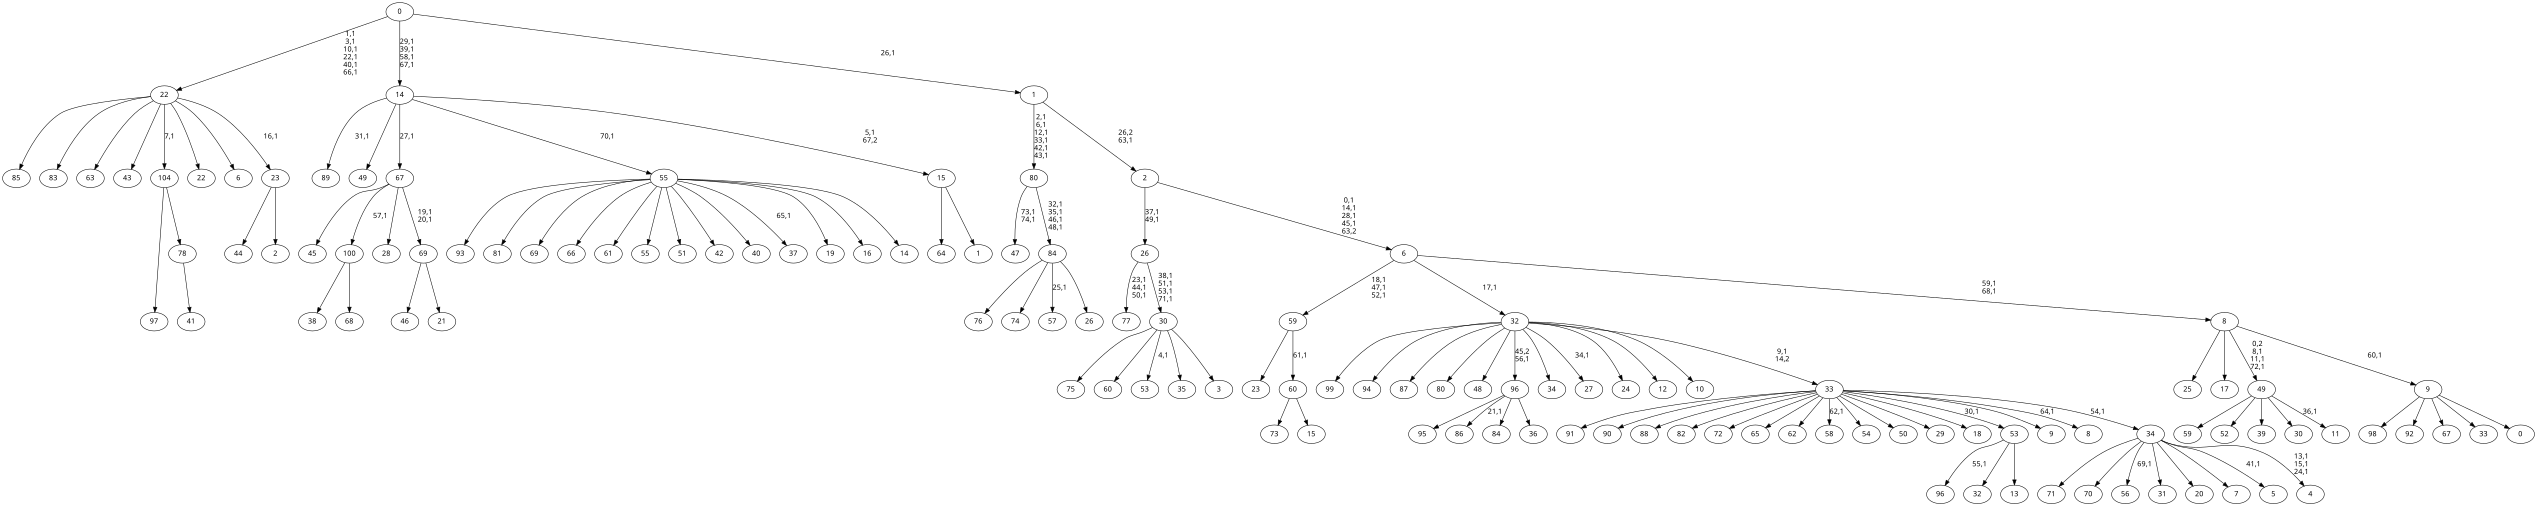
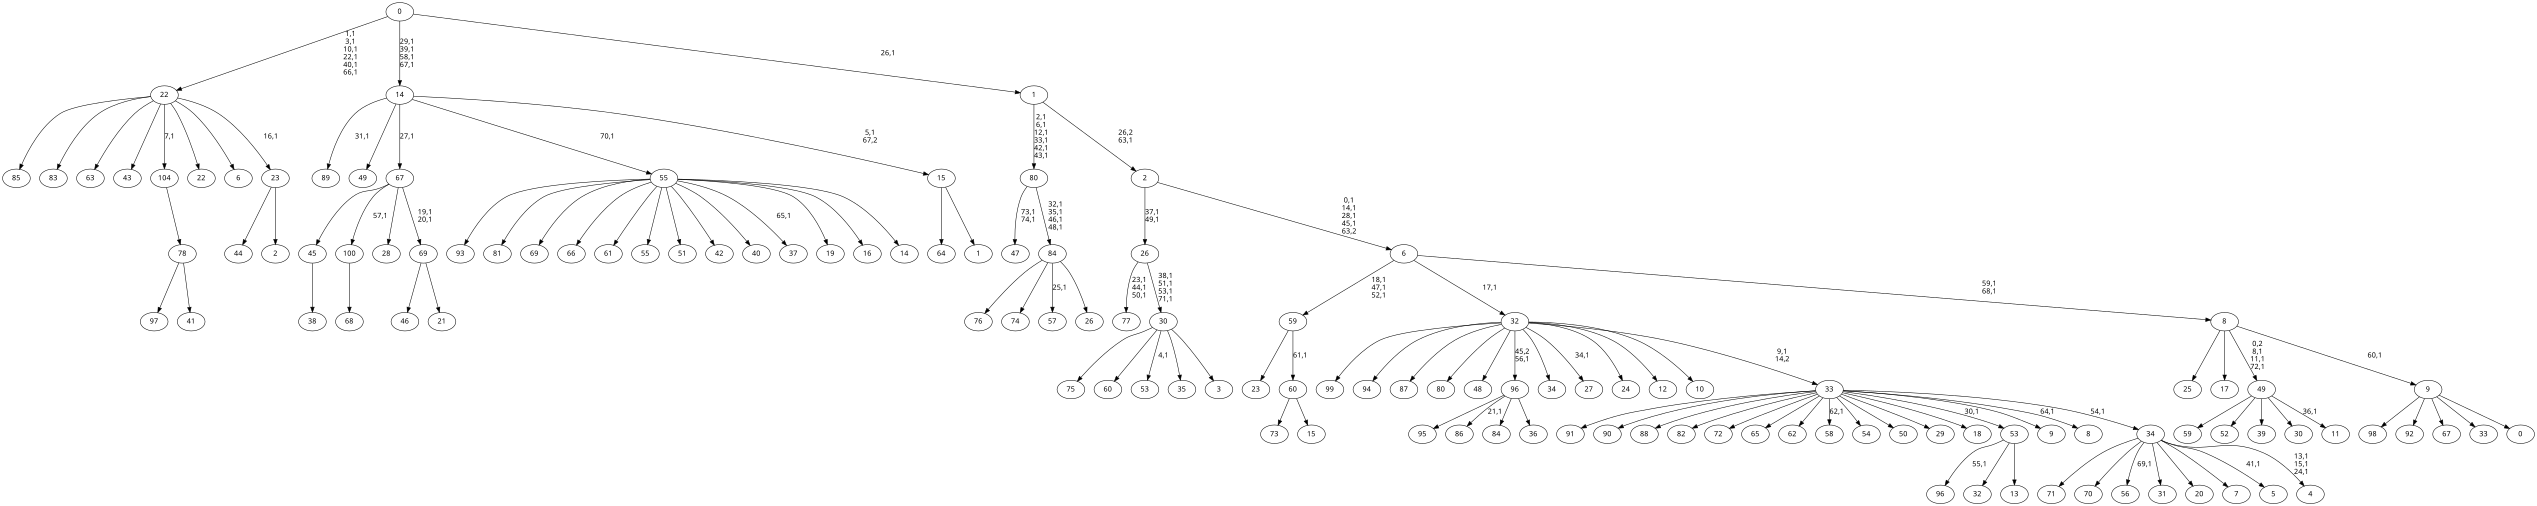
edge "104" -> "97": now "78" -> "97"
edge "100" -> "38": now "45" -> "38"
